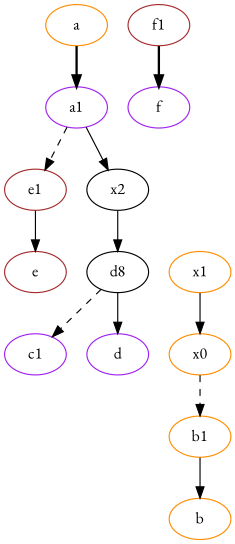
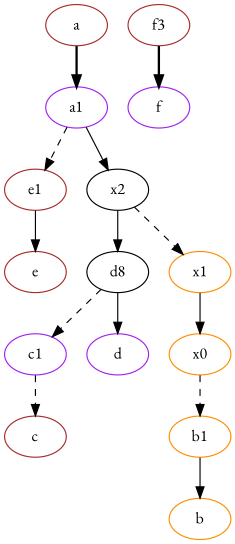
node "a": color darkorange -> brown
node "f1": label "f1" -> "f3"
edge "x2" -> "x1": added
node "c": added
